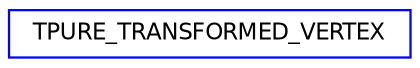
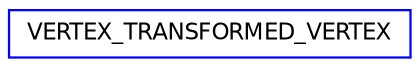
node "TPURE_TRANSFORMED_VERTEX": label "TPURE_TRANSFORMED_VERTEX" -> "VERTEX_TRANSFORMED_VERTEX"
